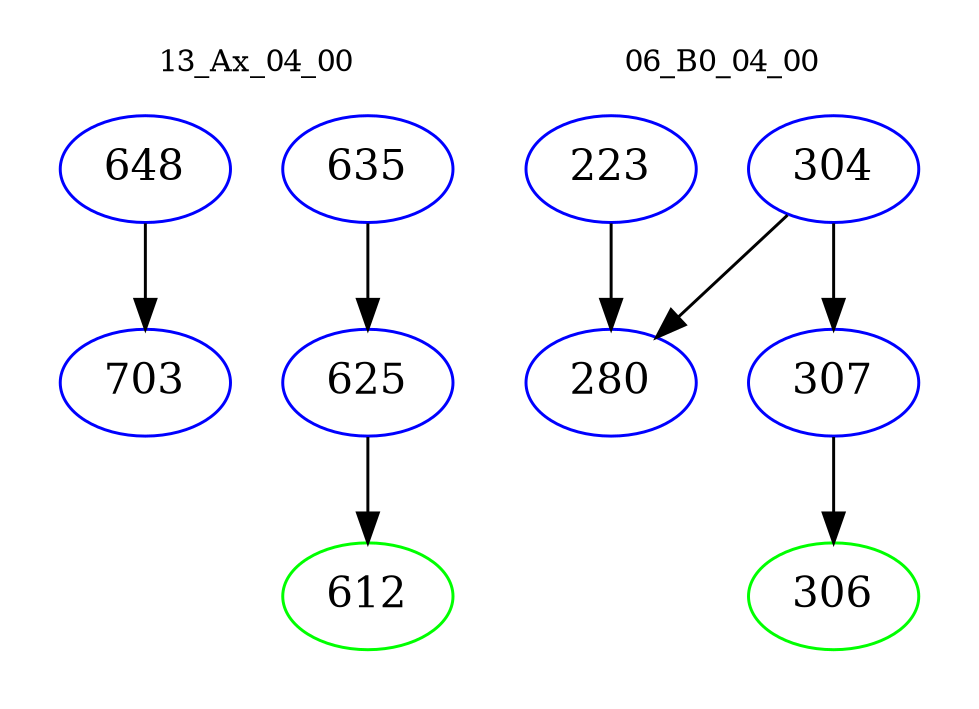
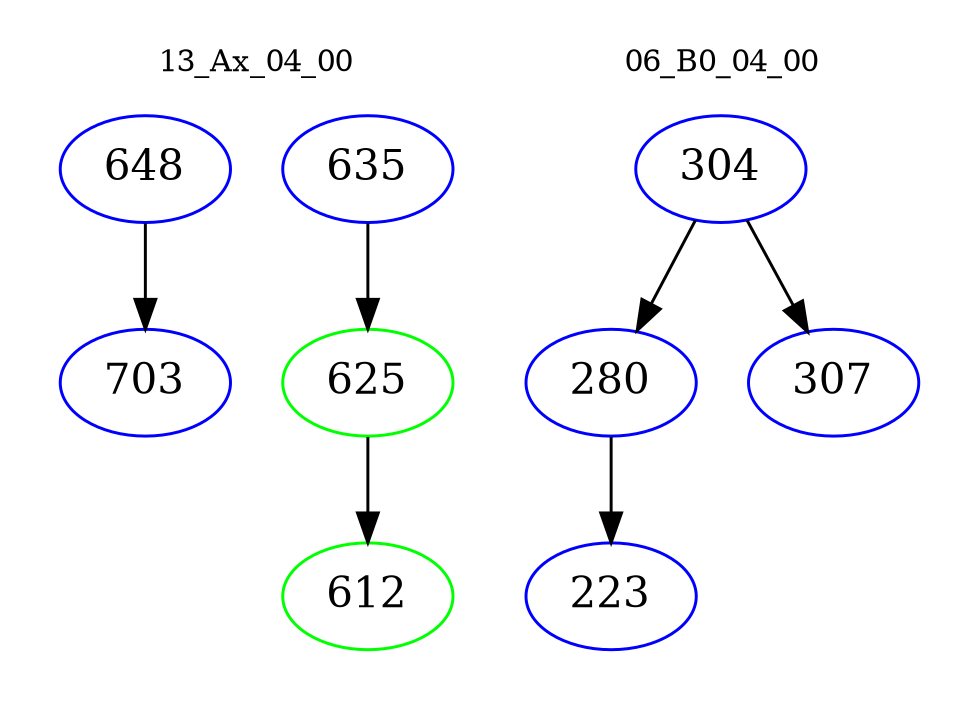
edge "223" -> "280": reversed
node "625": color blue -> green
node "306": removed
